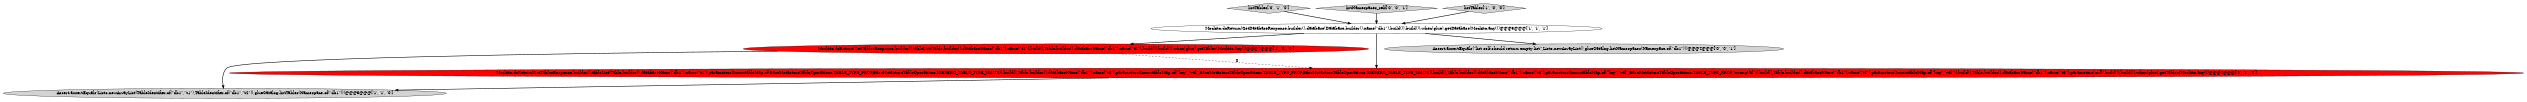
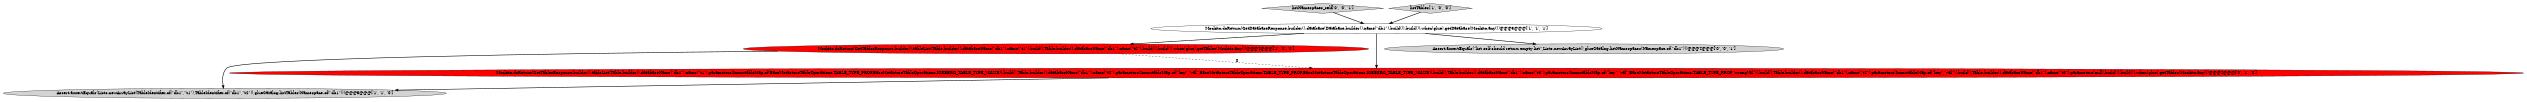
node "listTables['0', '1', '0']": removed
